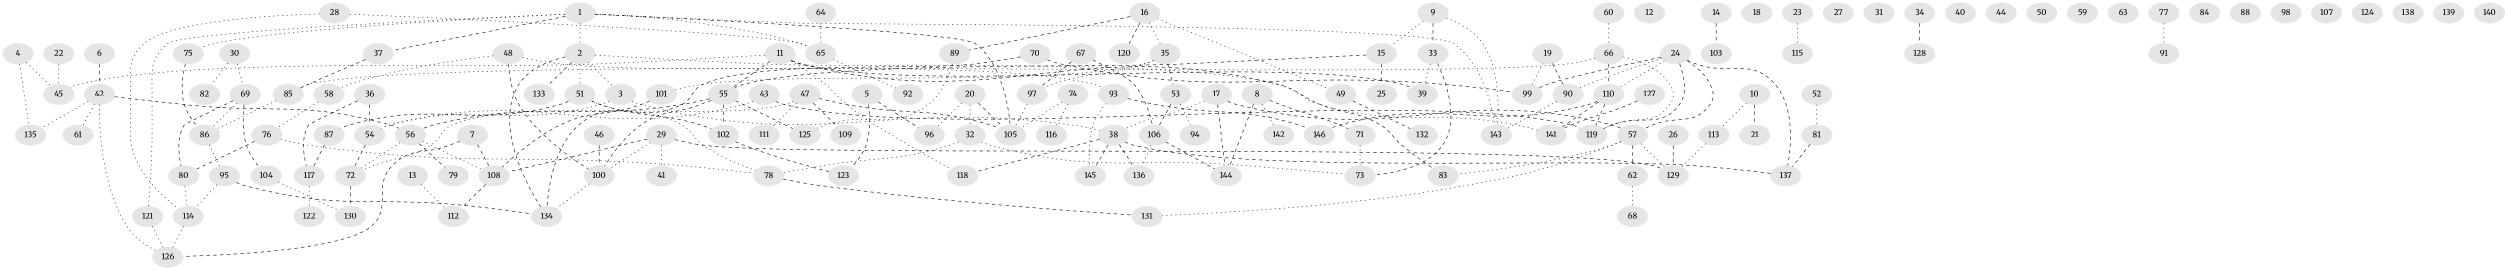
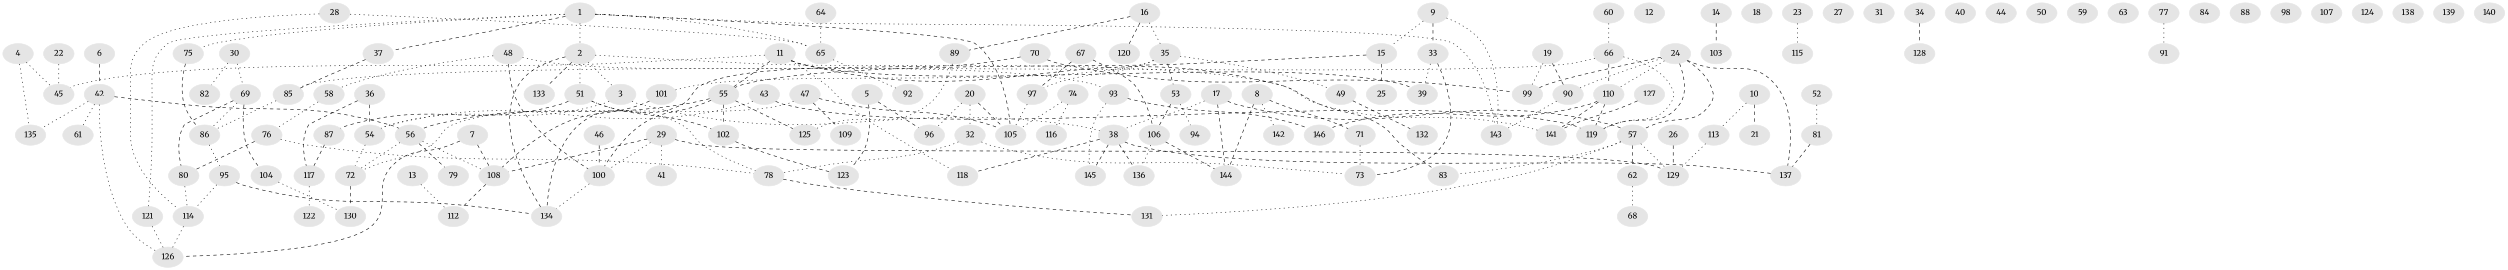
edge "16" -- "49": now "35" -- "49"
node "111": removed
edge "54" -- "72": style dashed -> dotted
